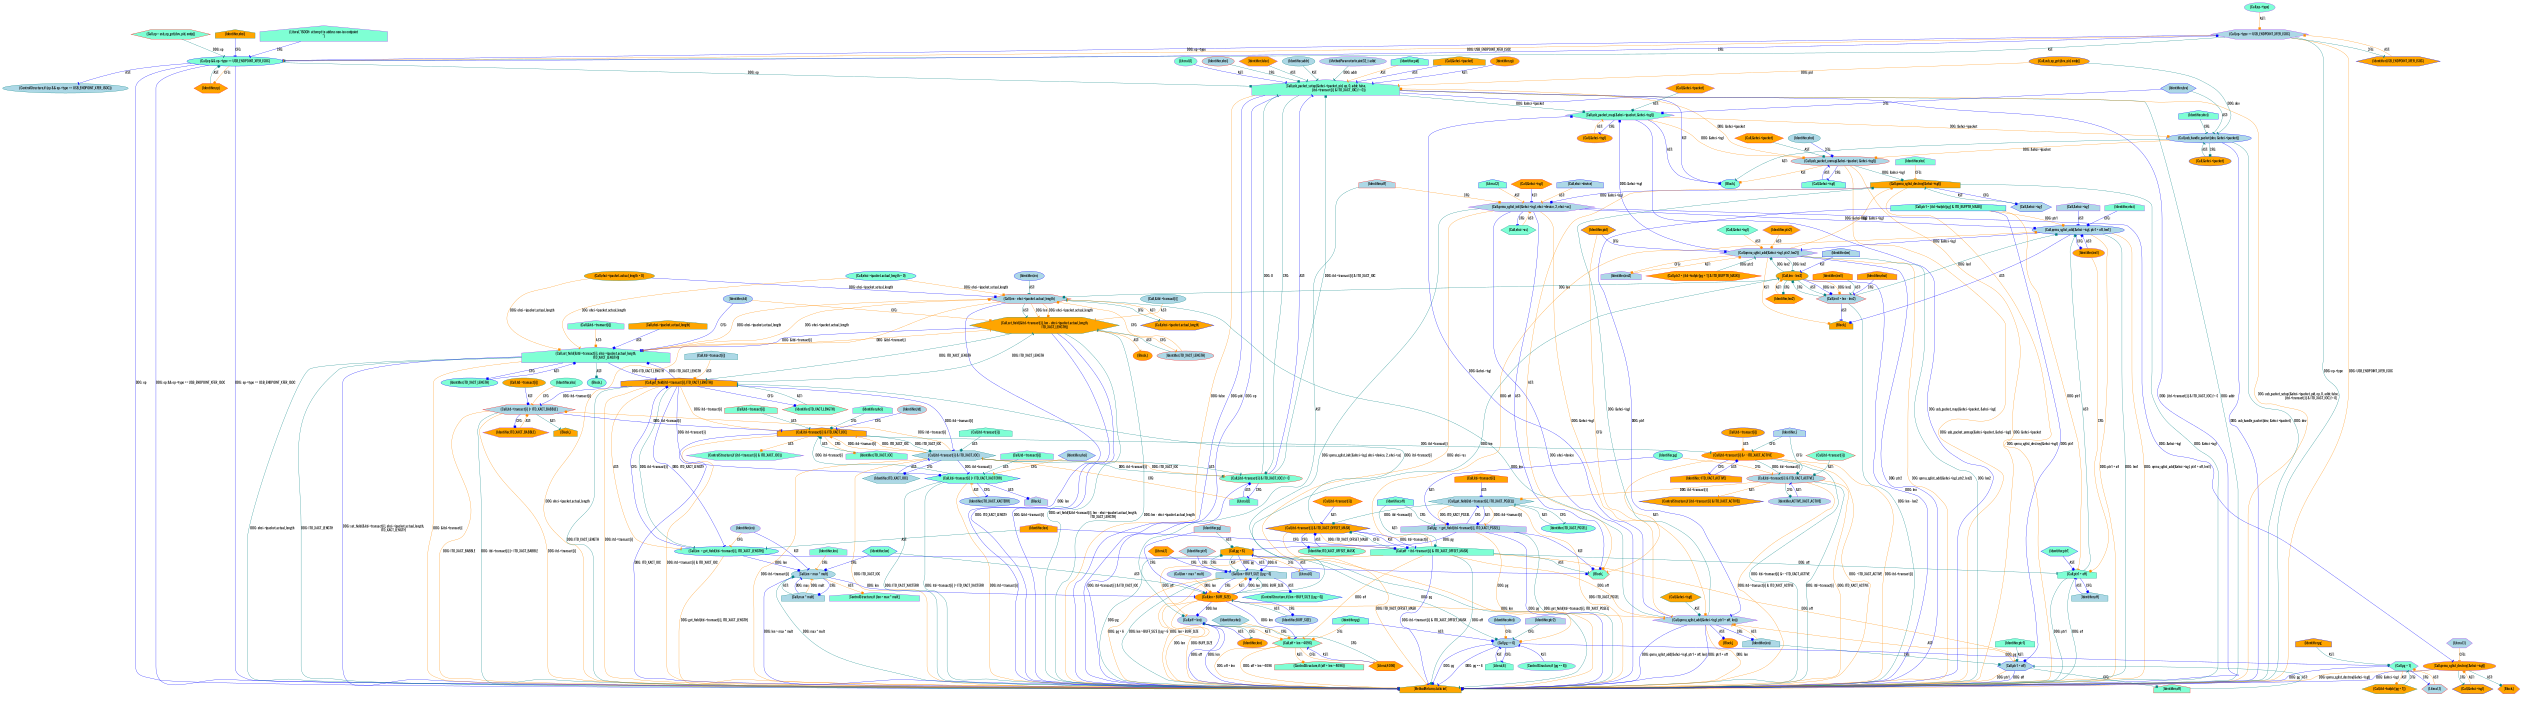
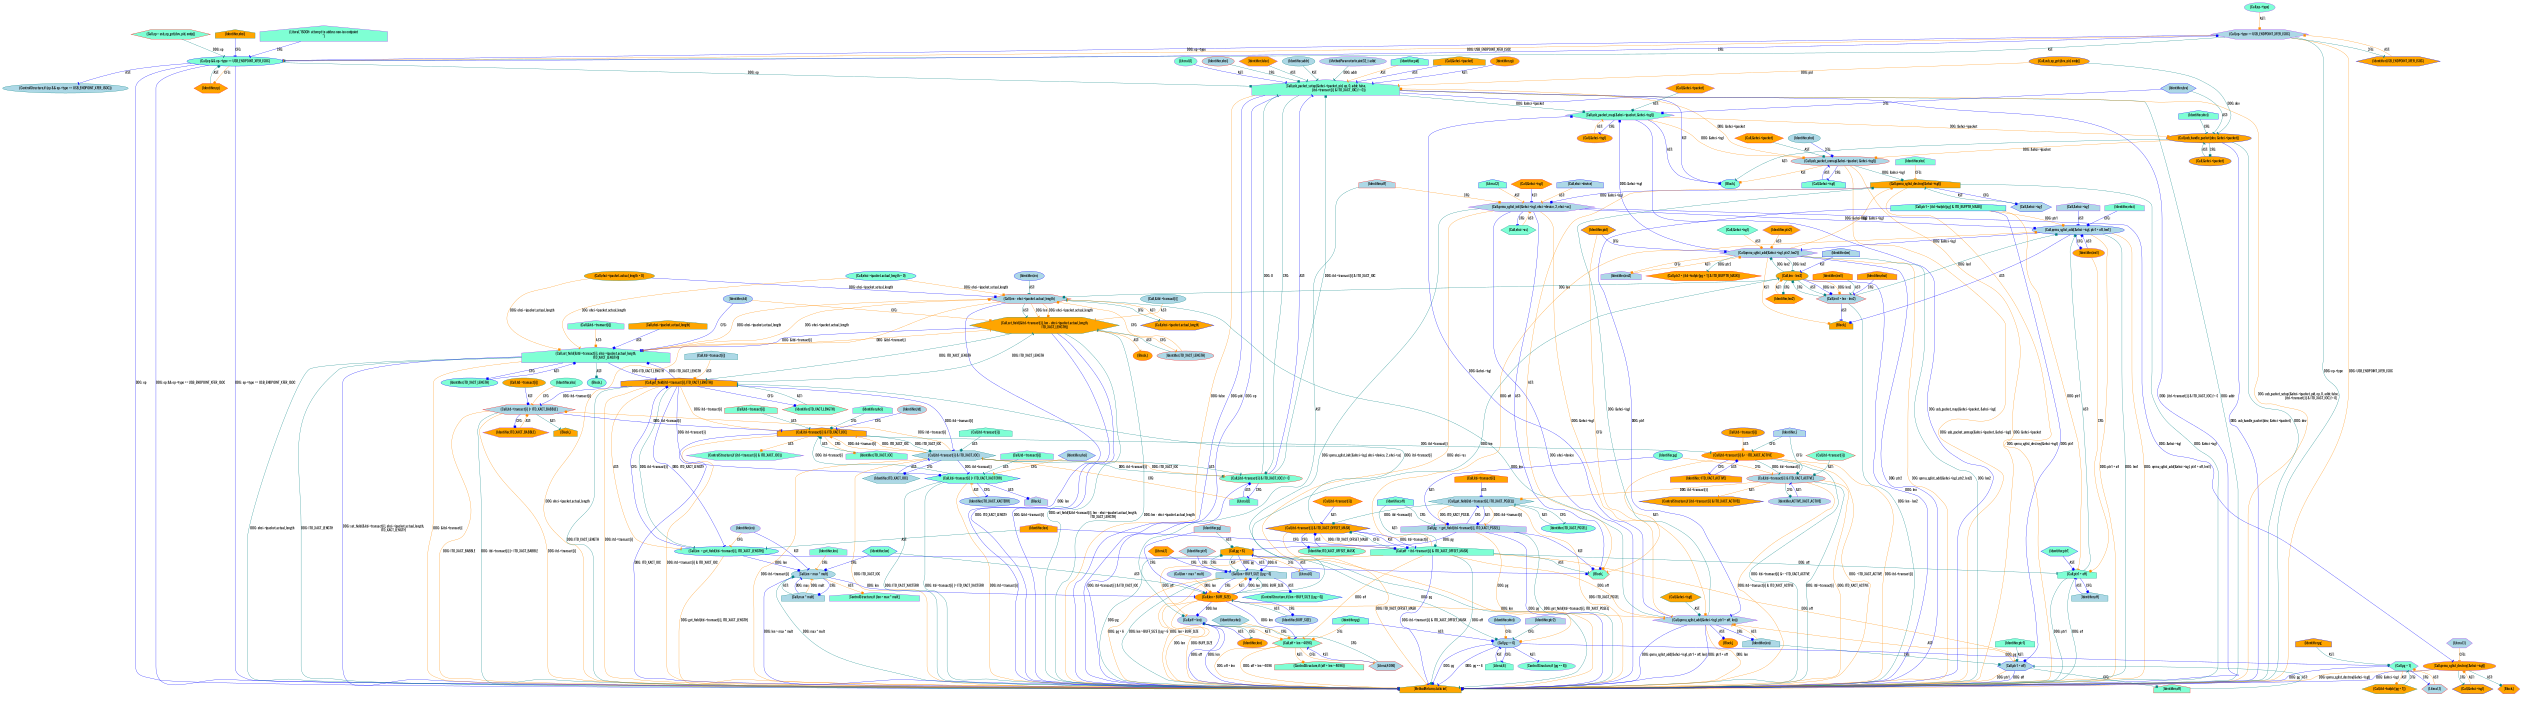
node "(Call,usb_handle_packet(dev, &ehci->ipacket))": fillcolor lightblue -> orange
edge "(Call,ptr2 = (itd->bufptr[pg + 1] & ITD_BUFPTR_MASK))" -> "(Call,qemu_sglist_add(&ehci->isgl, ptr2, len2))": reversed
edge "(ControlStructure,if (pg == 6))" -> "(Call,pg == 6)": reversed
node "(Literal,4096)": fillcolor orange -> lightblue
